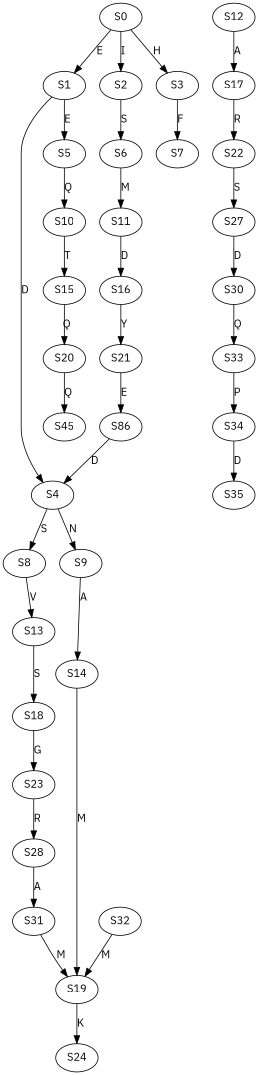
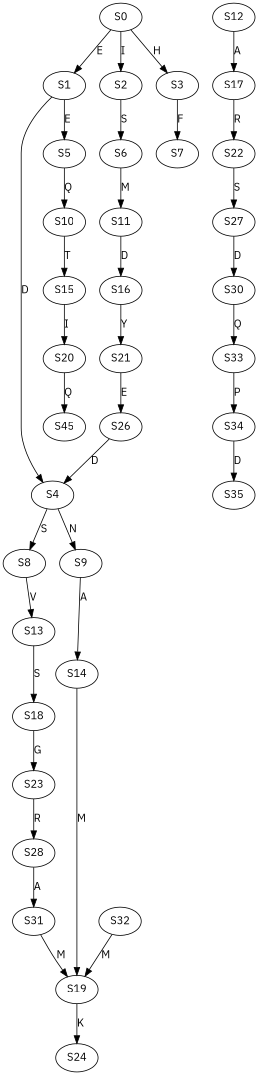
edge "S15" -> "S20": label "Q" -> "I"
node "S86": label "S86" -> "S26"
